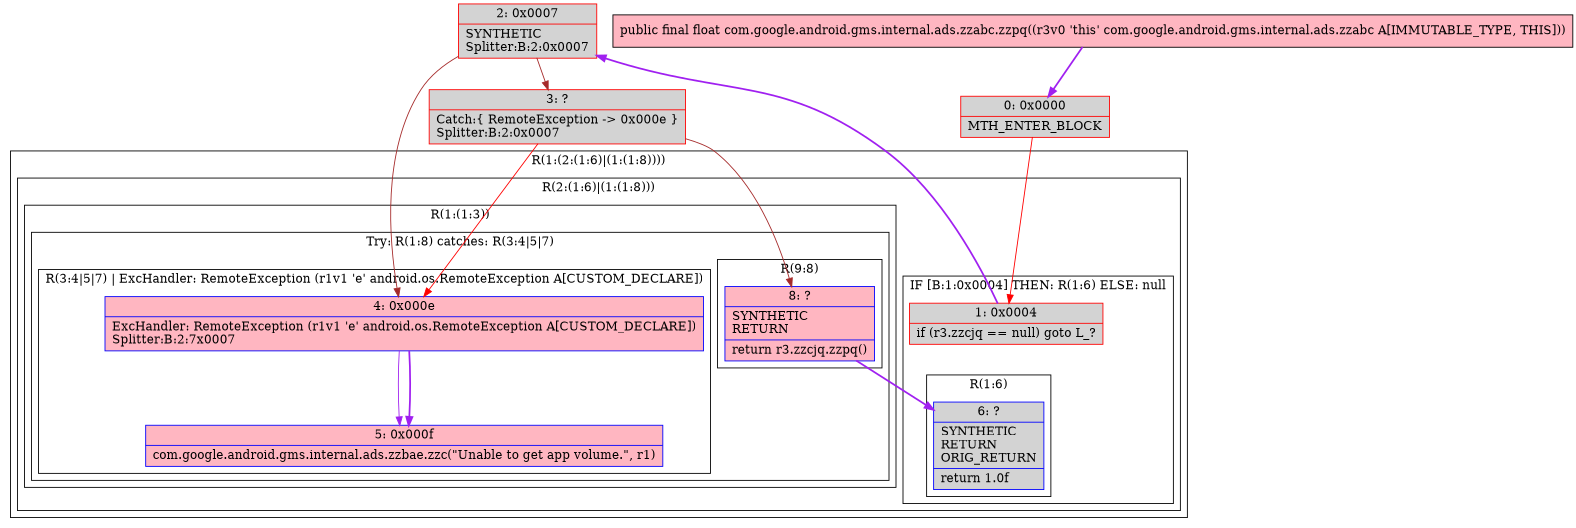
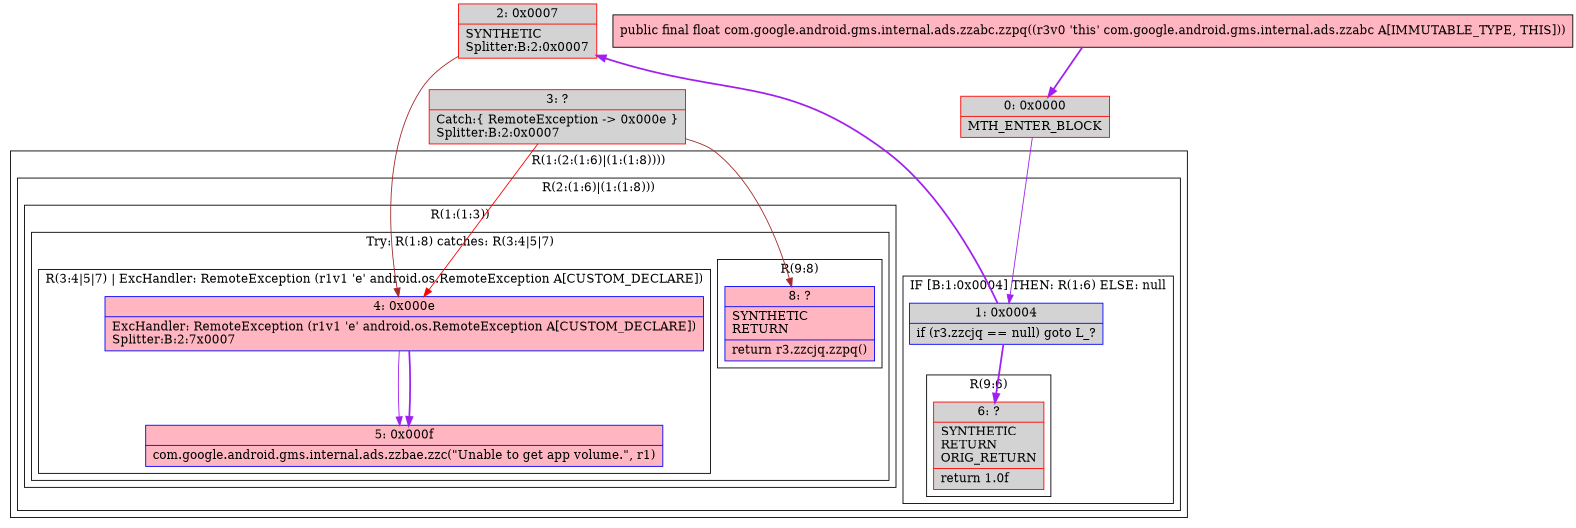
edge "2: 0x0007" -> "3: ?": removed
edge "0: 0x0000" -> "1: 0x0004": color red -> purple
node "1: 0x0004": color red -> blue
edge "8: ?" -> "6: ?": now "1: 0x0004" -> "6: ?"
cluster "R(1:6)": label "R(1:6)" -> "R(9:6)"
node "6: ?": color blue -> red
